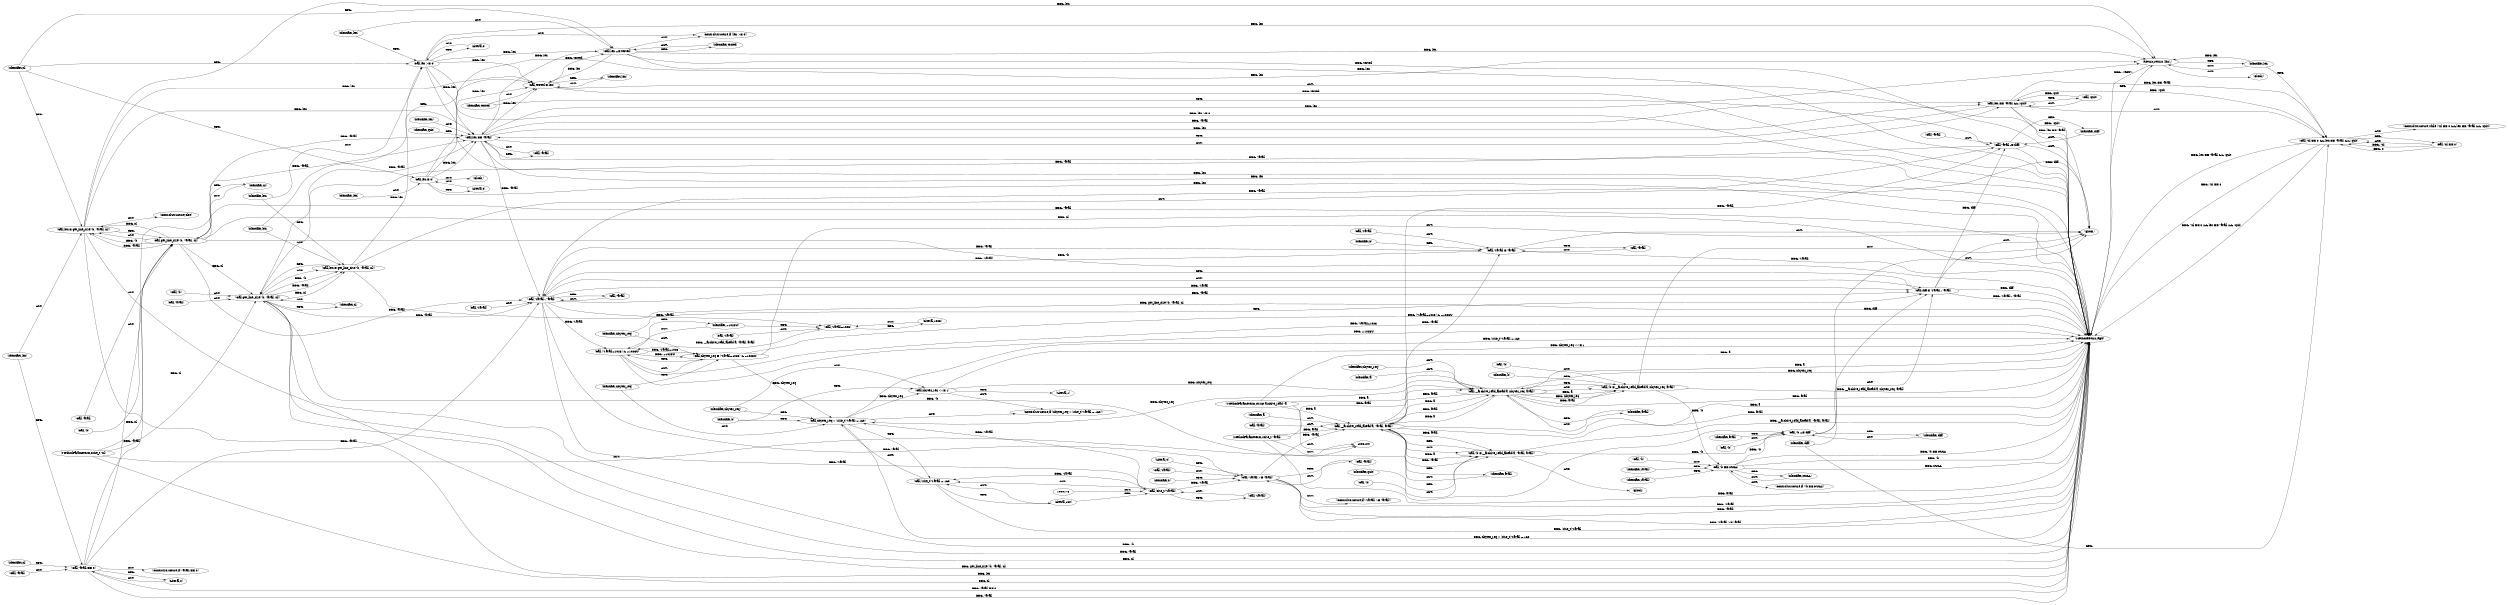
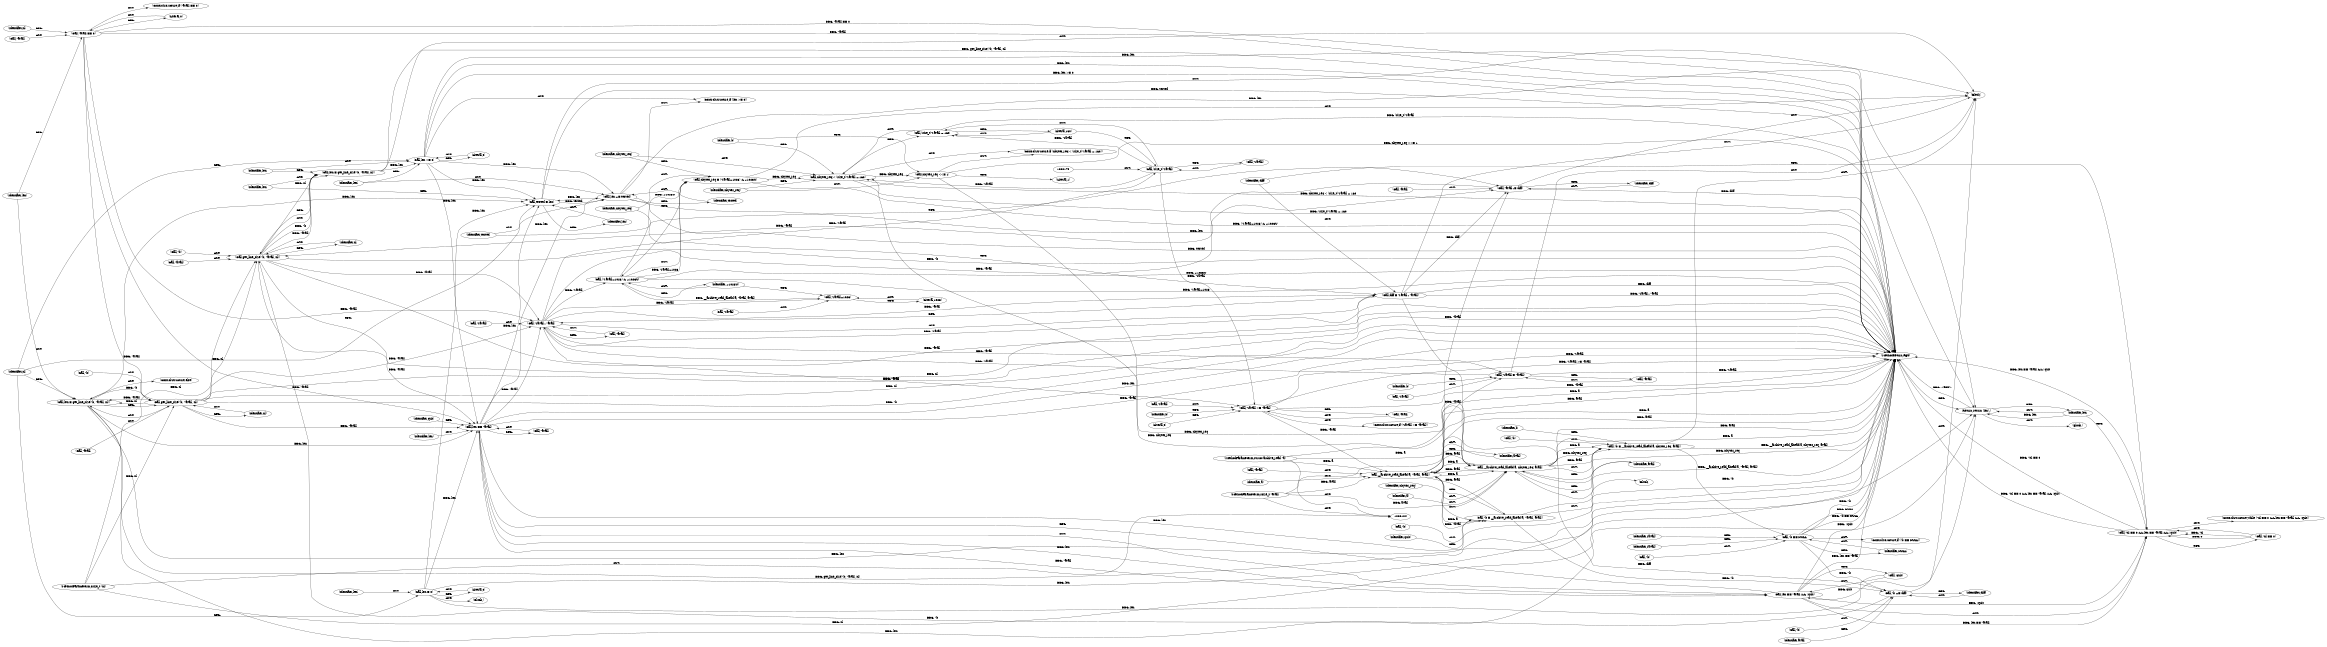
edge "(Call,len += tested)" -> "(Call,len == *avail)": reversed
edge "(Call,*b += diff)" -> "(Call,diff = *ravail - *avail)": reversed
